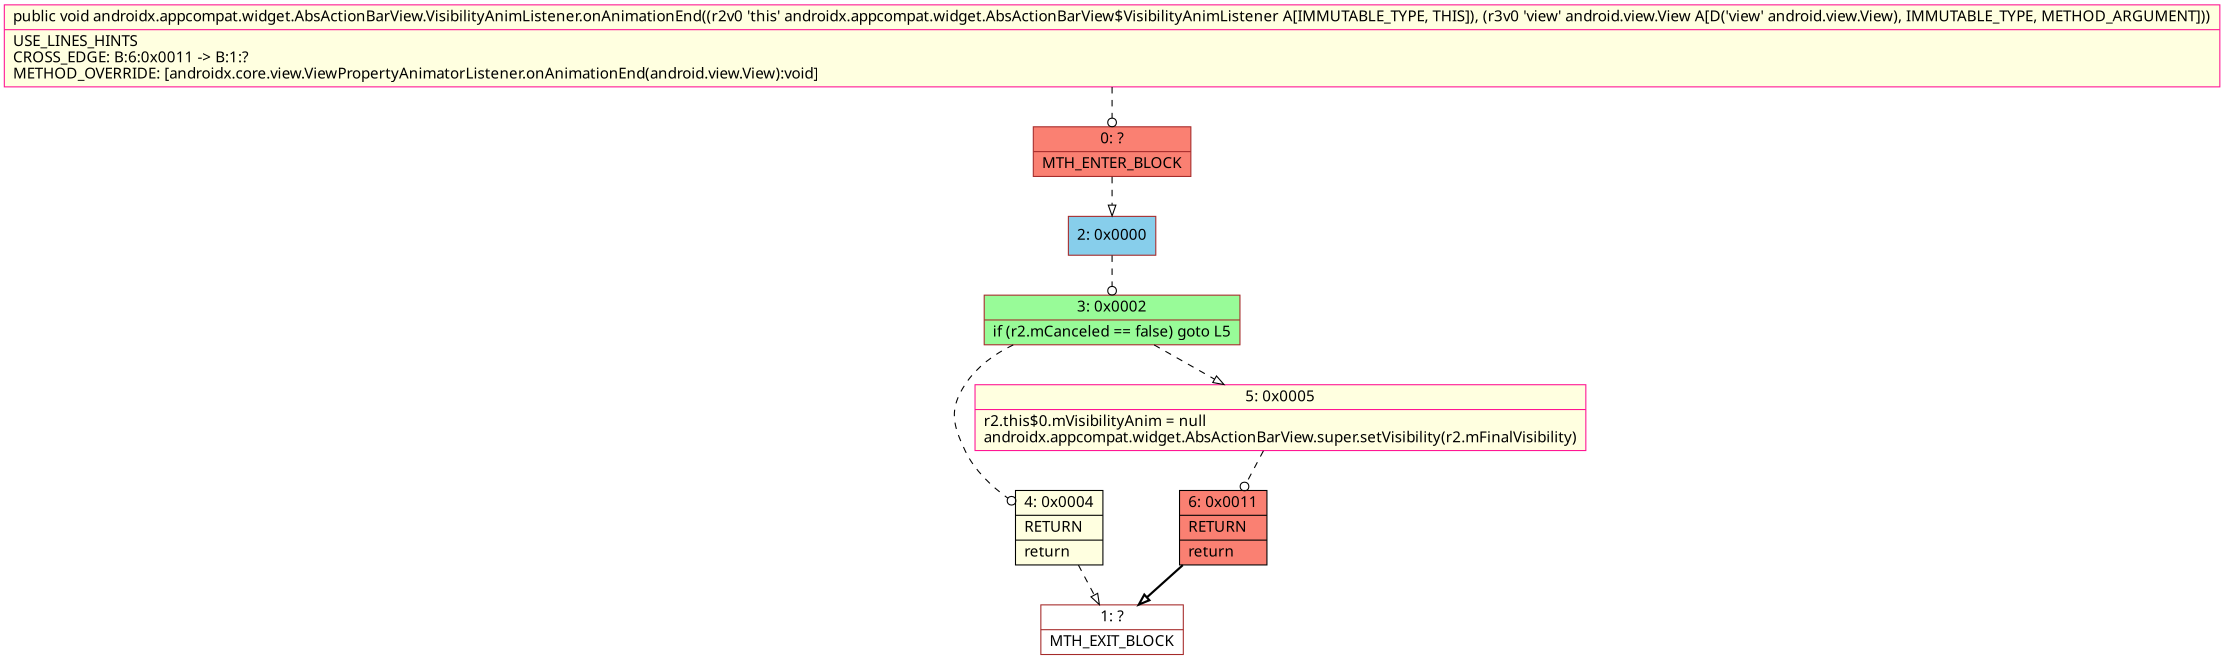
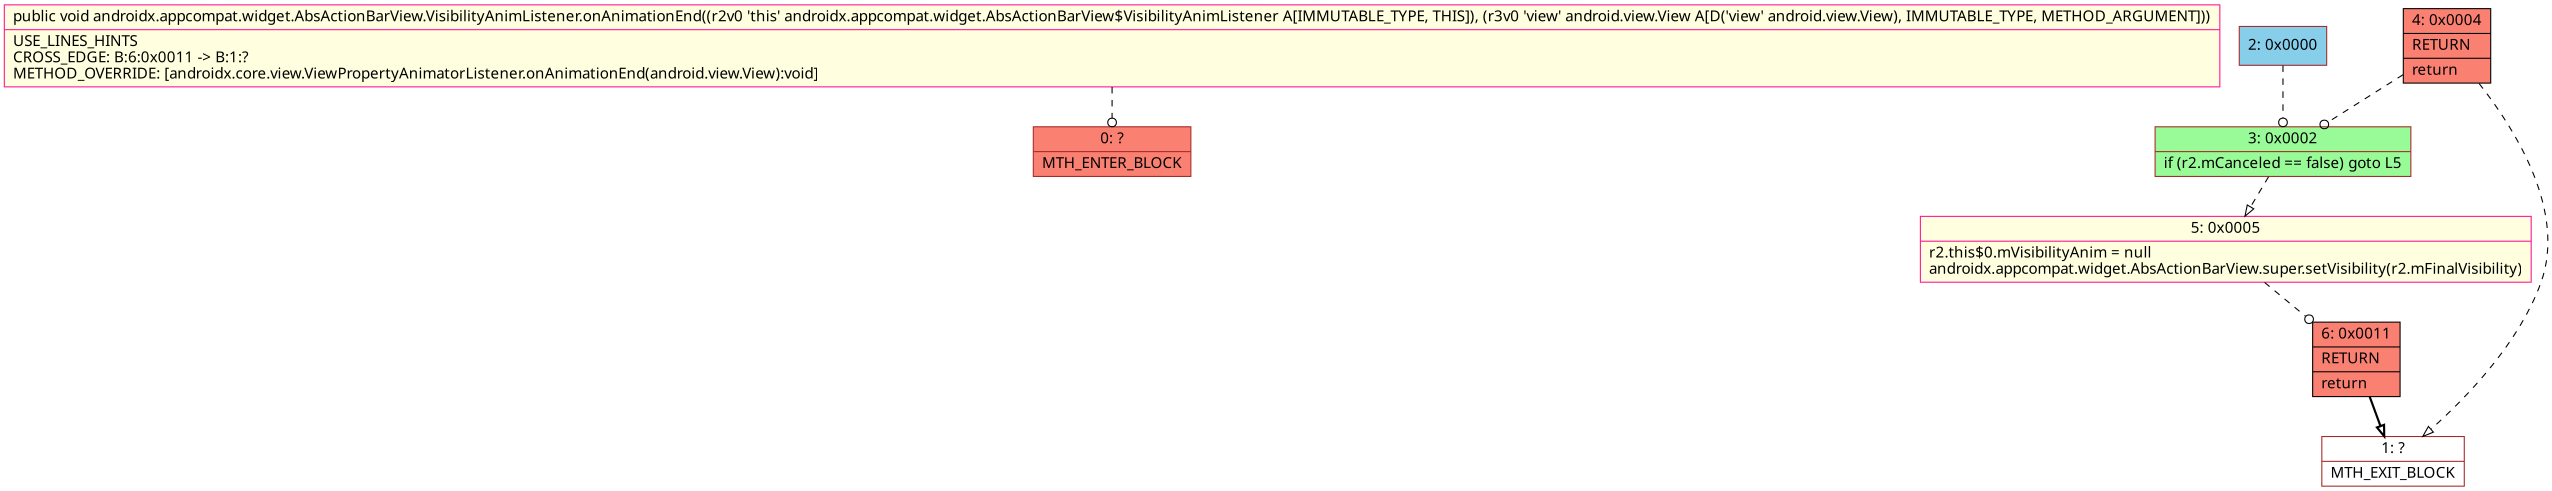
edge "0: ?" -> "2: 0x0000": removed
edge "3: 0x0002" -> "4: 0x0004": reversed
node "4: 0x0004": fillcolor lightyellow -> salmon
